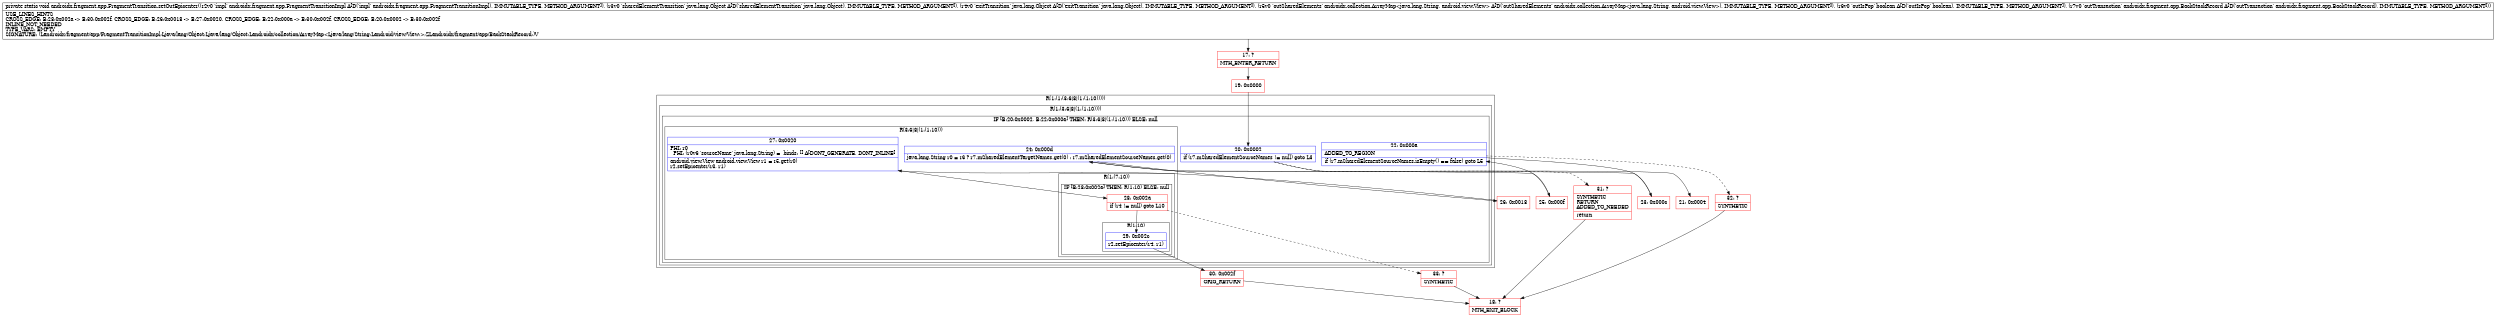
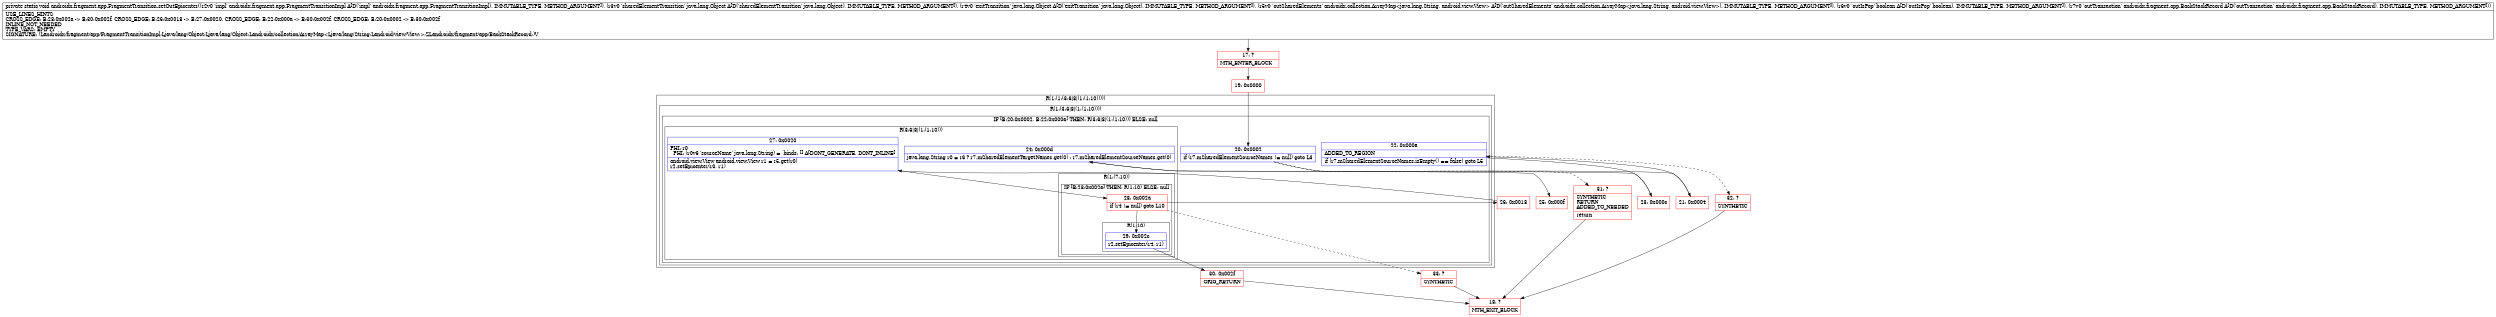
node "17: ?": text "MTH_ENTER_RETURN" -> "MTH_ENTER_BLOCK"
edge "25: 0x000f" -> "22: 0x000a": now "21: 0x0004" -> "22: 0x000a"
edge "24: 0x000d" -> "26: 0x0018": now "28: 0x002a" -> "26: 0x0018"
